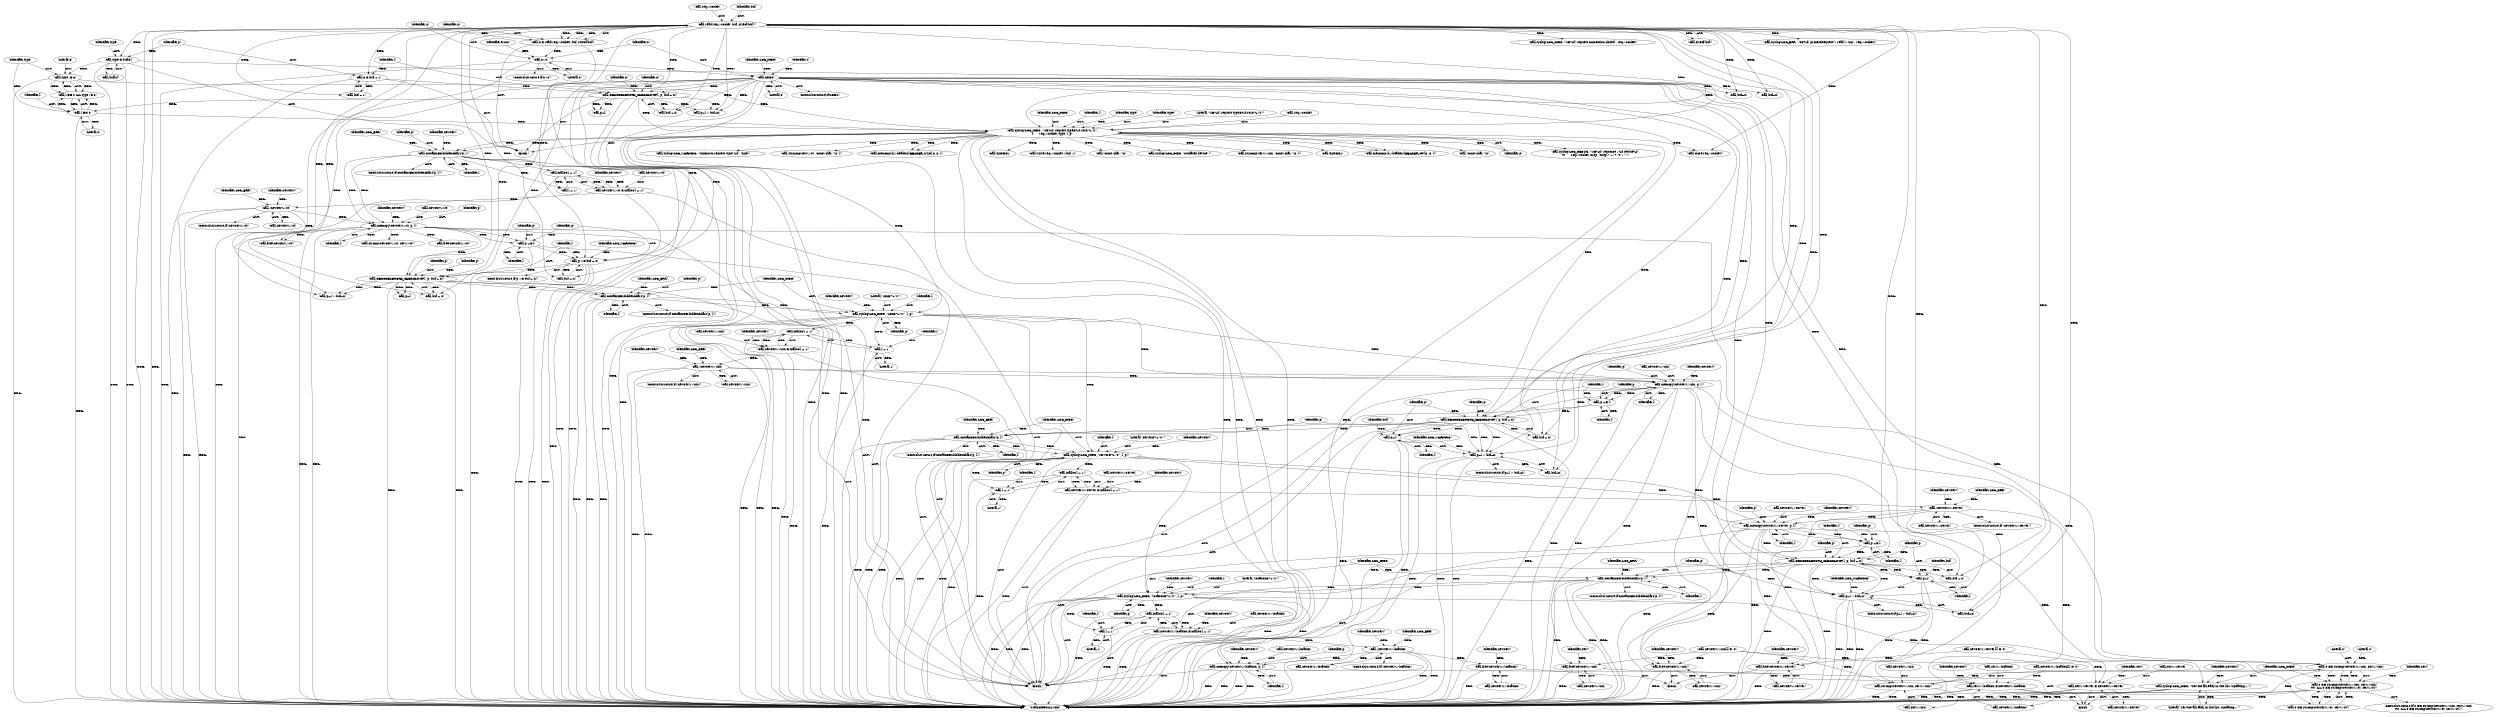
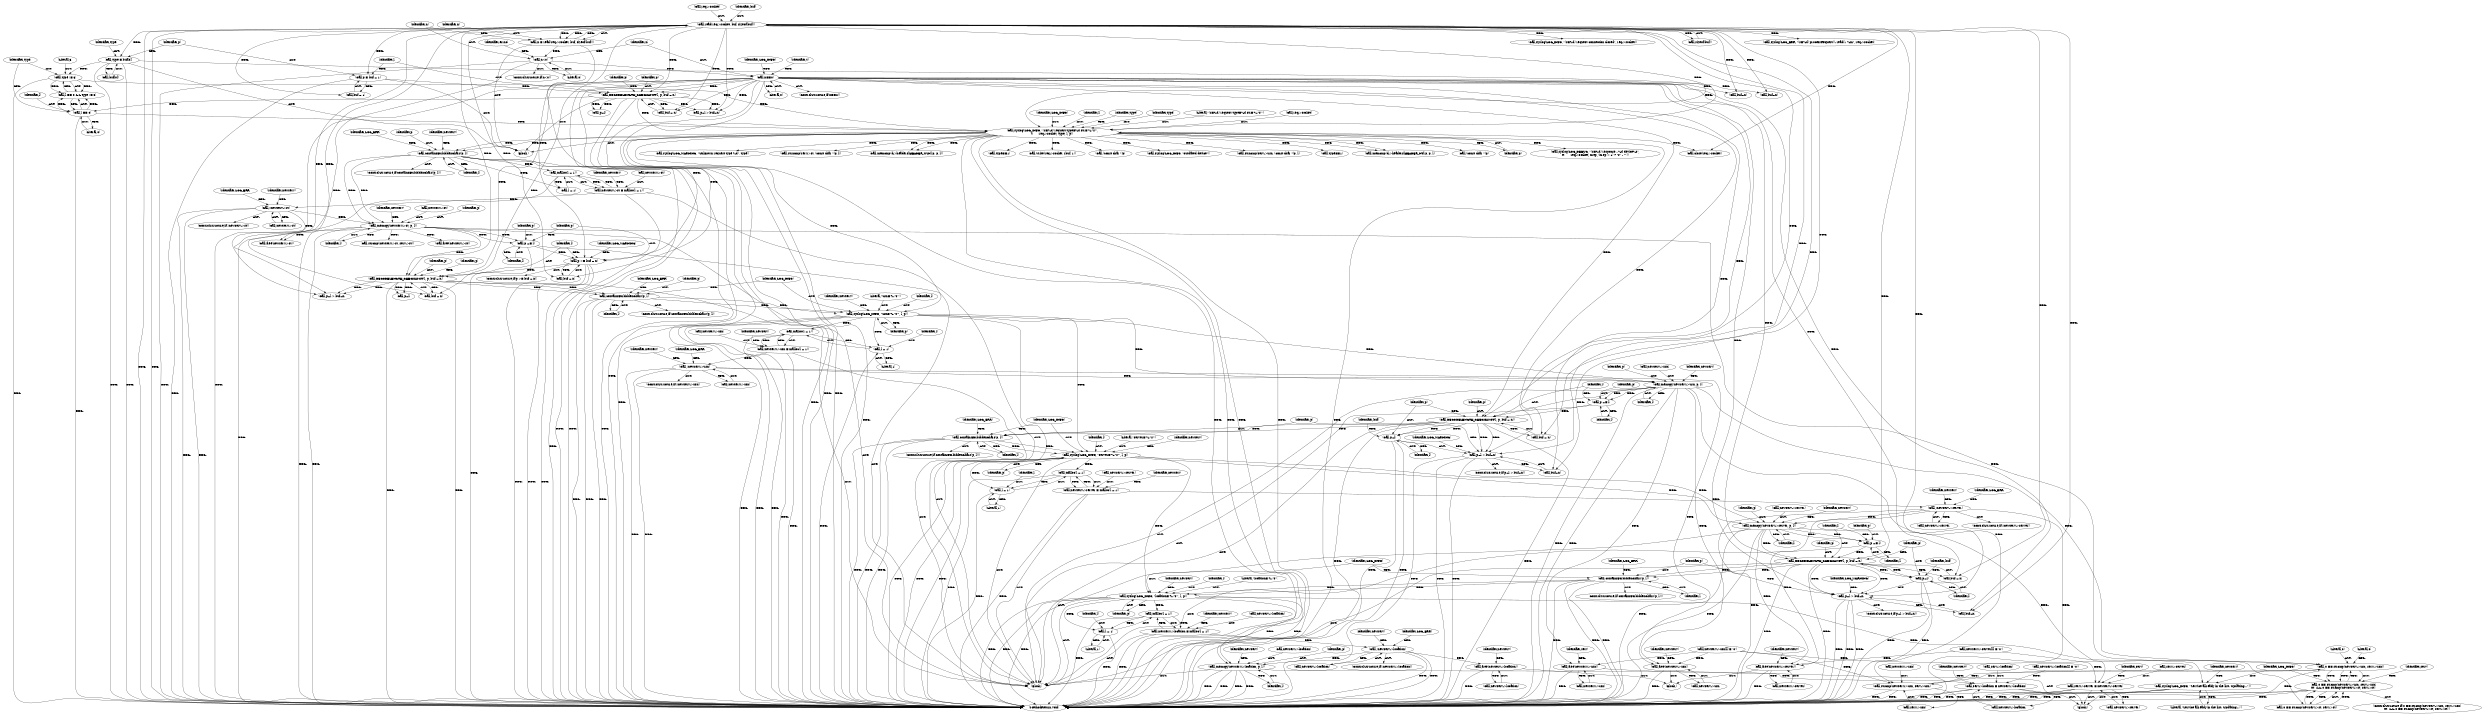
edge "(Call,l == 0 && type != 3)" -> "(Call,type != 3)": label "DDG: " -> "CFG: "
edge "(Call,memcpy(newserv->st, p, l))" -> "(Call,0 == strcmp(newserv->st, serv->st))": label "CFG: " -> "DDG: "
